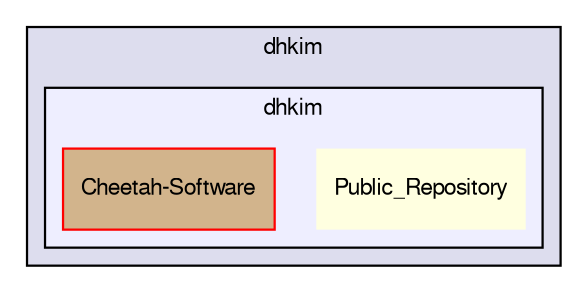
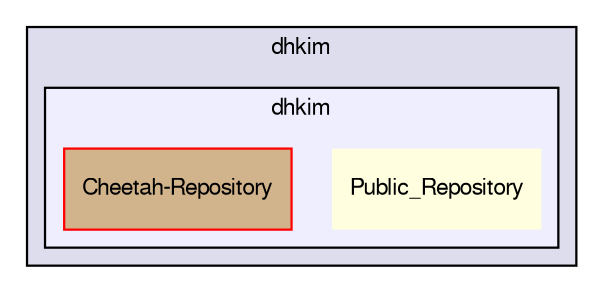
node "Cheetah-Software": label "Cheetah-Software" -> "Cheetah-Repository"
